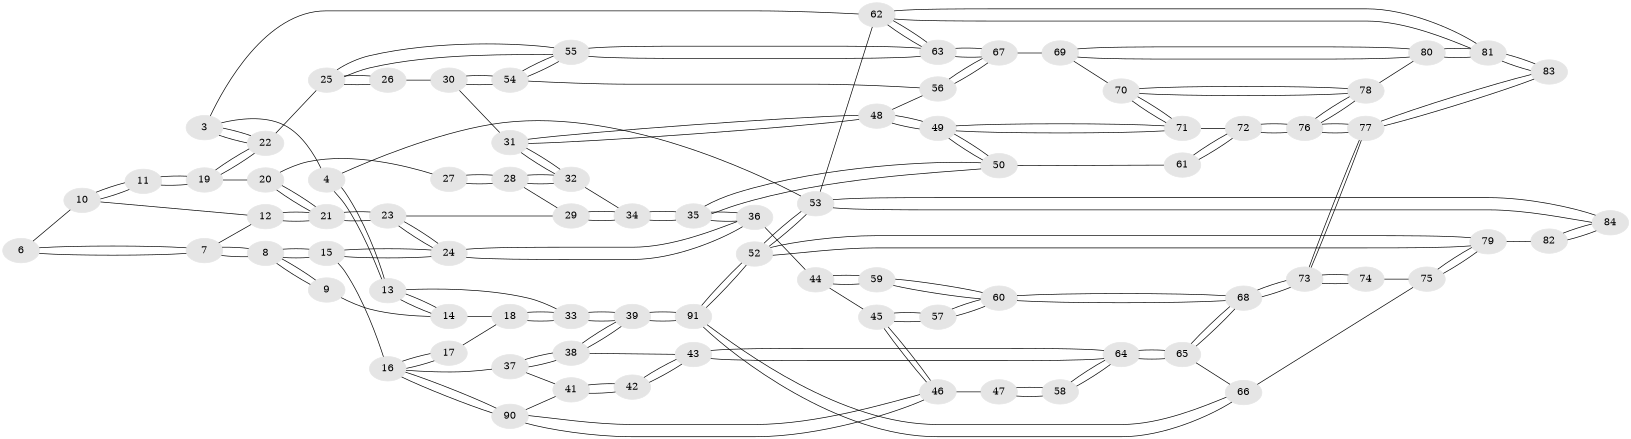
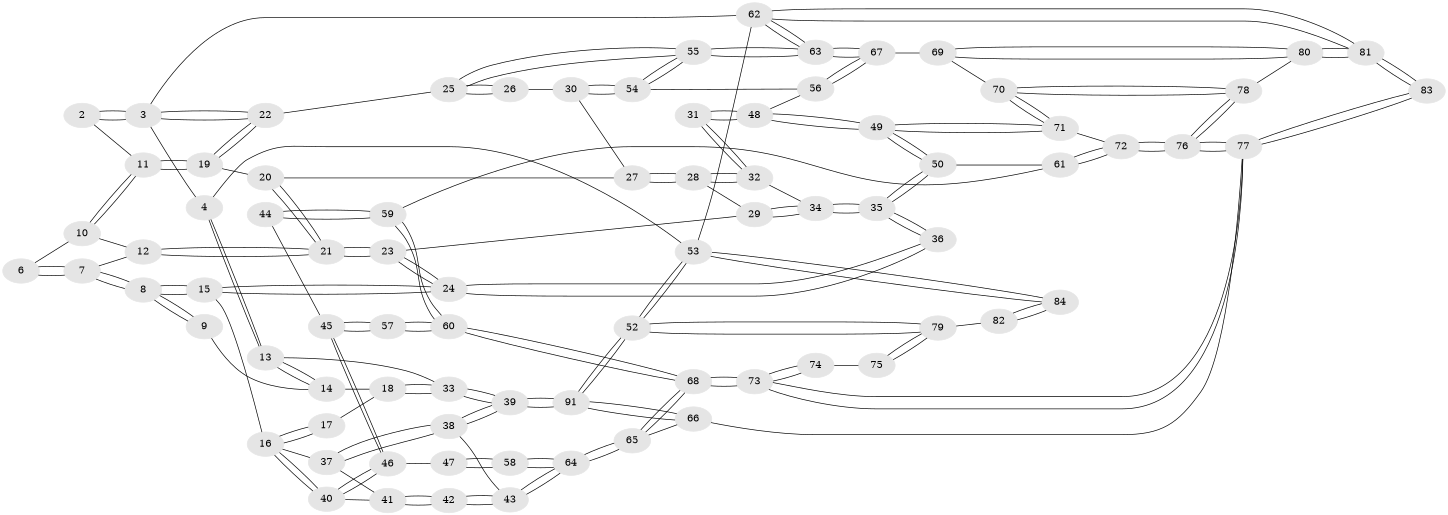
edge "30" -- "31": now "30" -- "27"
node "2": added
edge "61" -- "59": added
edge "36" -- "44": removed
edge "75" -- "66": now "77" -- "66"
node "90": label "90" -> "40"
